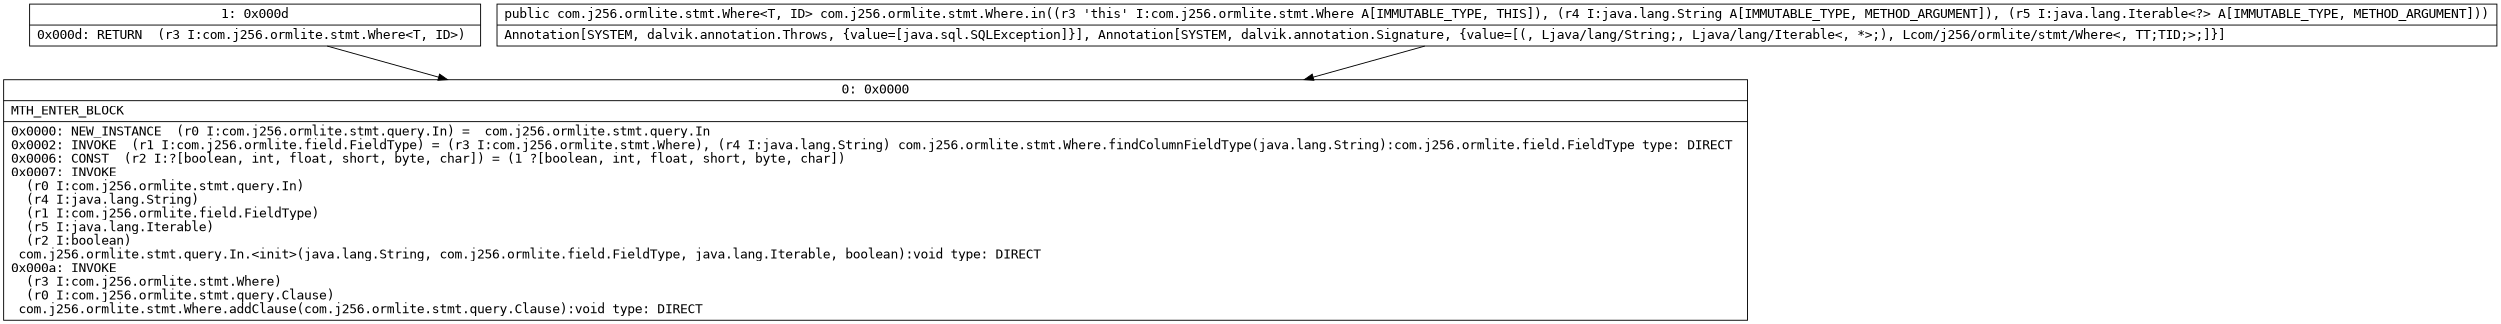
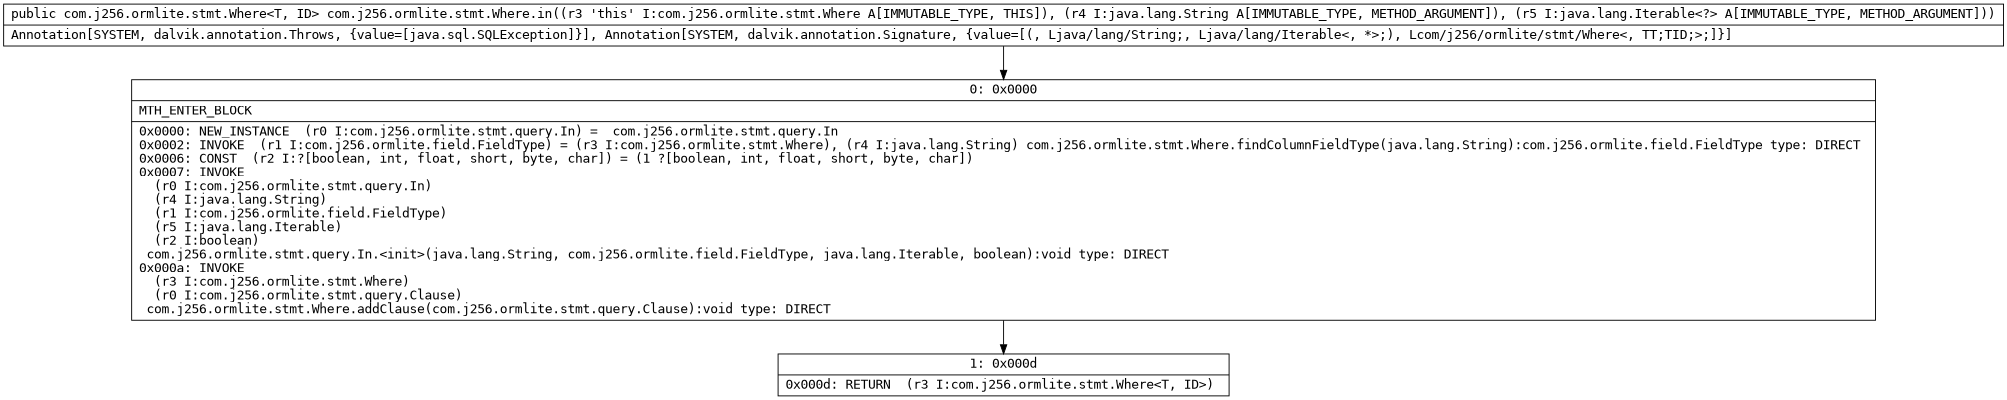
edge "1: 0x000d" -> "0: 0x0000": reversed
